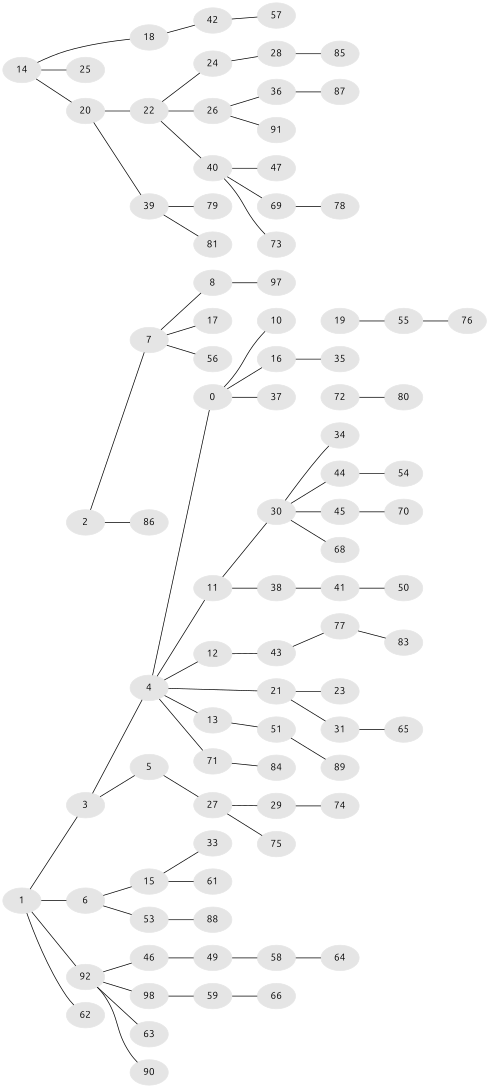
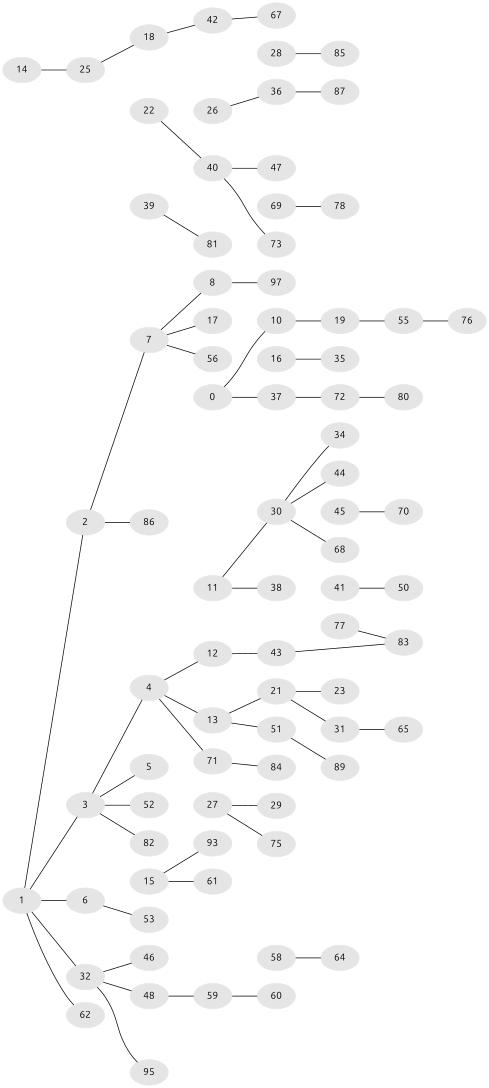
node "57": label "57" -> "67"
edge "18" -- "14": now "18" -- "25"
node "24": removed
node "20": removed
edge "22" -- "26": removed
node "91": removed
edge "40" -- "69": removed
node "79": removed
edge "10" -- "19": added
edge "16" -- "0": removed
edge "37" -- "72": added
node "54": removed
edge "30" -- "45": removed
edge "0" -- "4": removed
edge "38" -- "41": removed
edge "11" -- "4": removed
edge "77" -- "43": now "83" -- "43"
edge "4" -- "21": now "13" -- "21"
edge "2" -- "1": added
edge "5" -- "27": removed
node "52": added
node "74": removed
node "82": added
node "33": label "33" -> "93"
edge "15" -- "6": removed
node "88": removed
node "49": removed
node "92": label "92" -> "32"
node "98": label "98" -> "48"
node "66": label "66" -> "60"
node "63": removed
node "90": label "90" -> "95"
